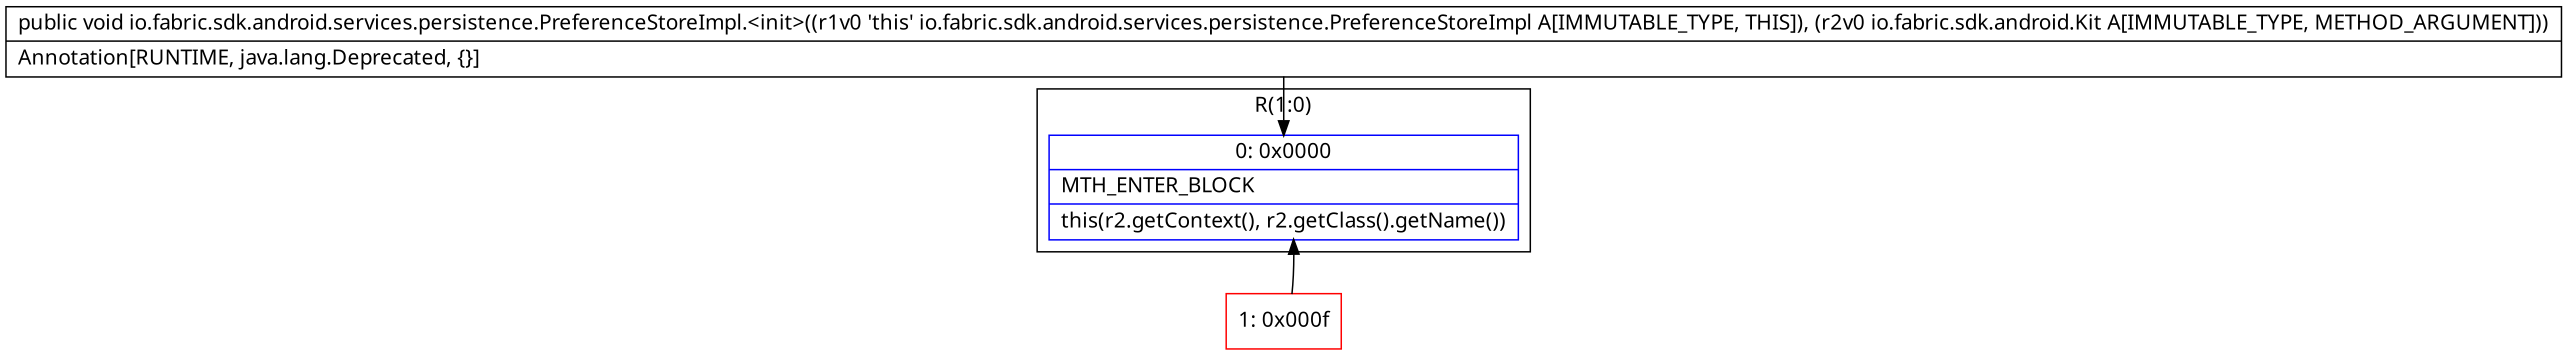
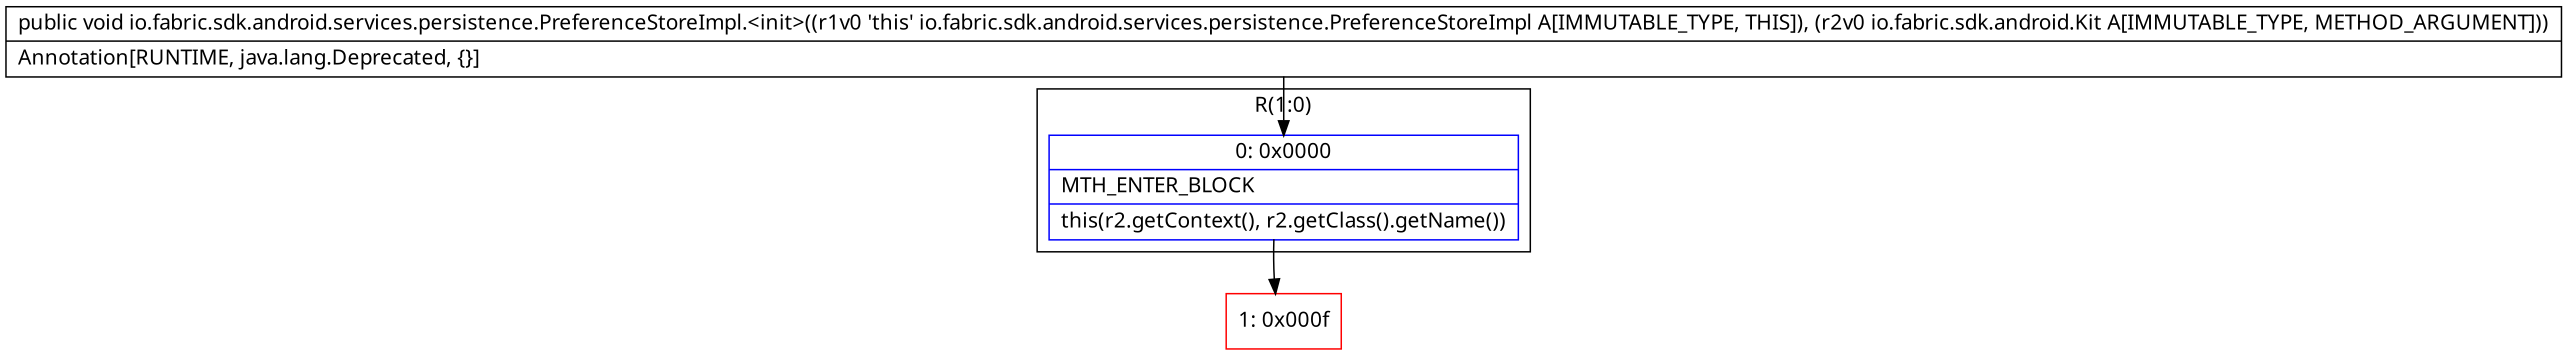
edge "1: 0x000f" -> "0: 0x0000": reversed
